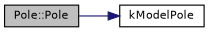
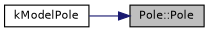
edge "Pole::Pole" -> "kModelPole": reversed
